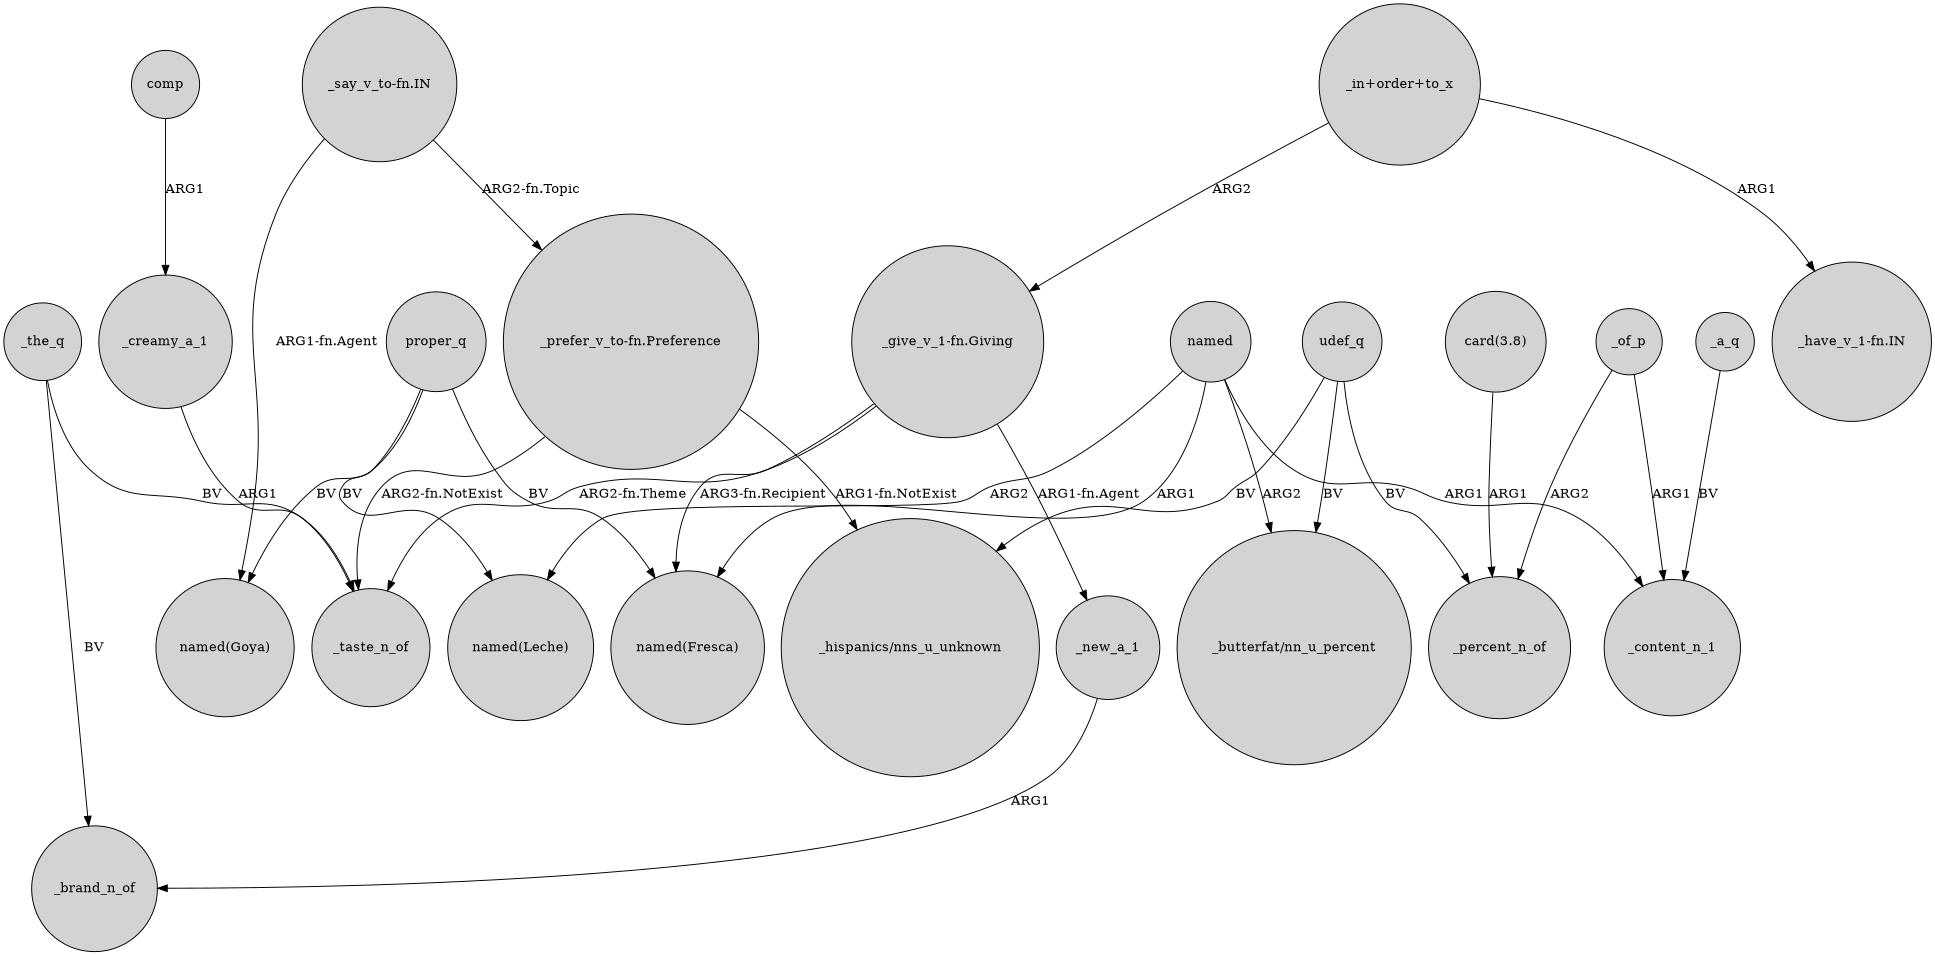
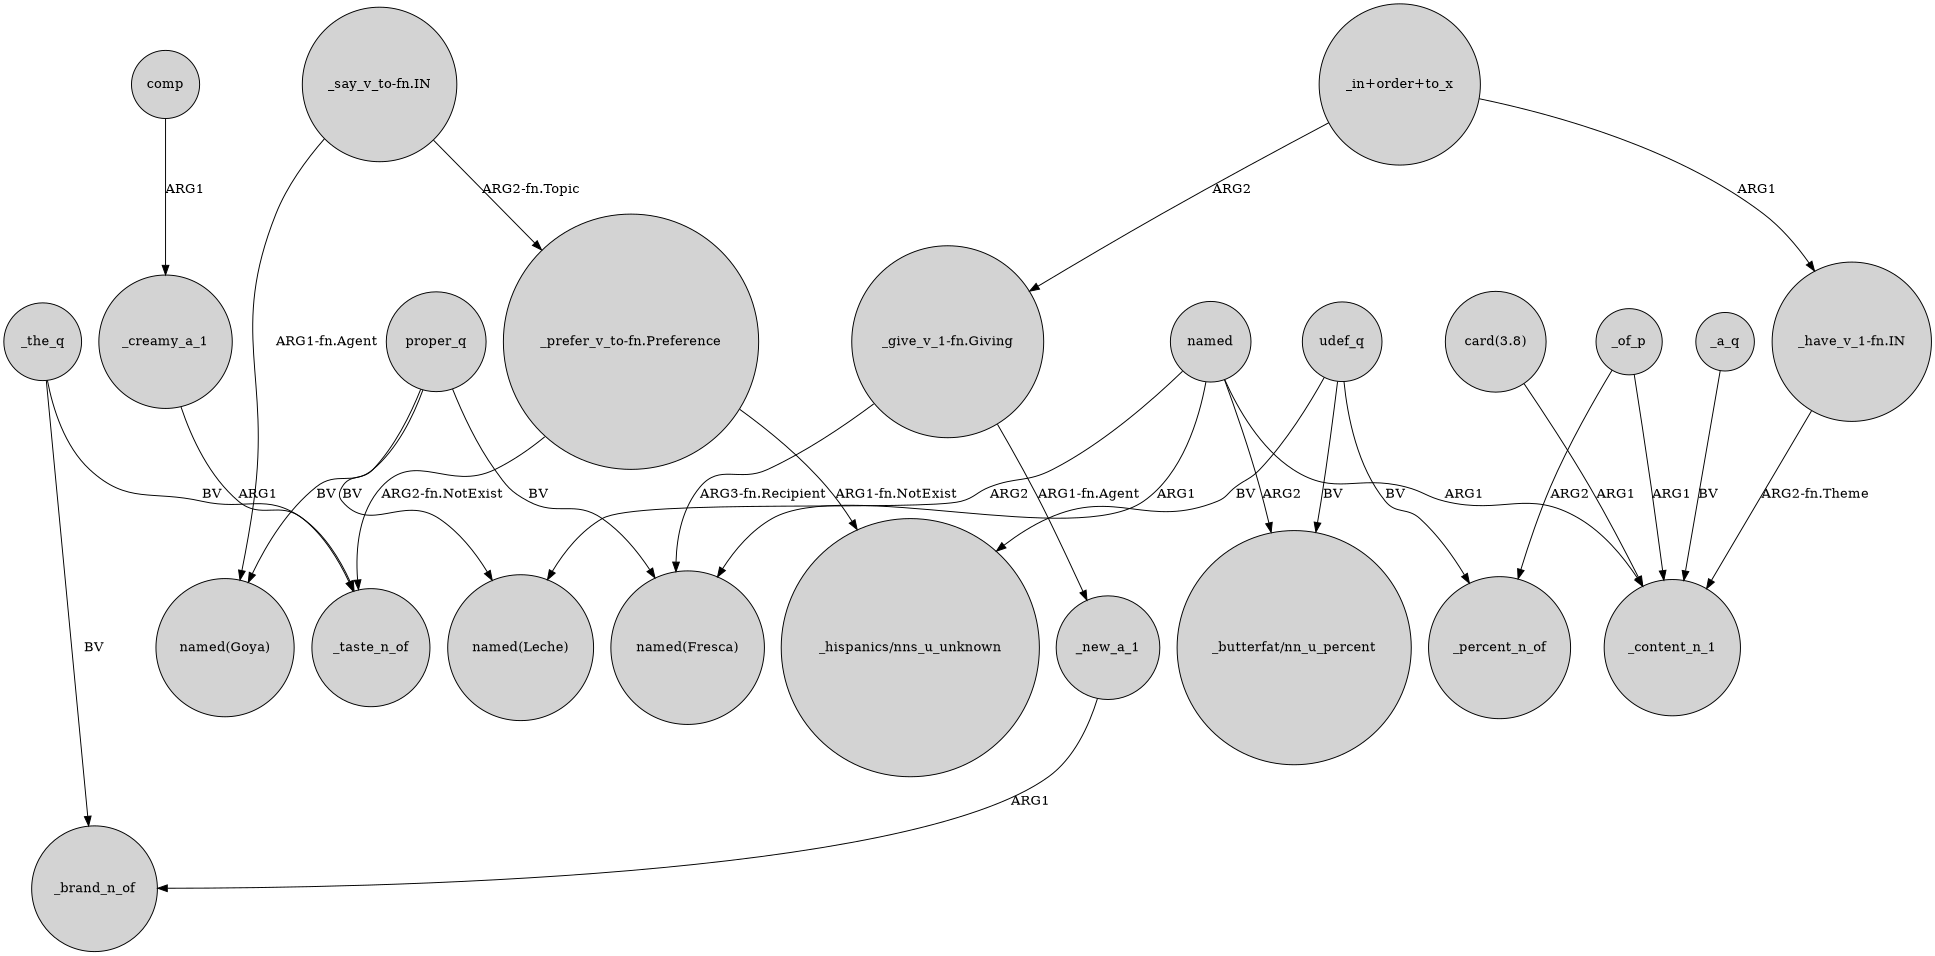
edge "_give_v_1-fn.Giving" -> "_taste_n_of": removed, label "ARG2-fn.Theme"
edge "card(3.8)" -> "_percent_n_of": now "card(3.8)" -> "_content_n_1"
edge "_have_v_1-fn.IN" -> "_content_n_1": added, label "ARG2-fn.Theme"
